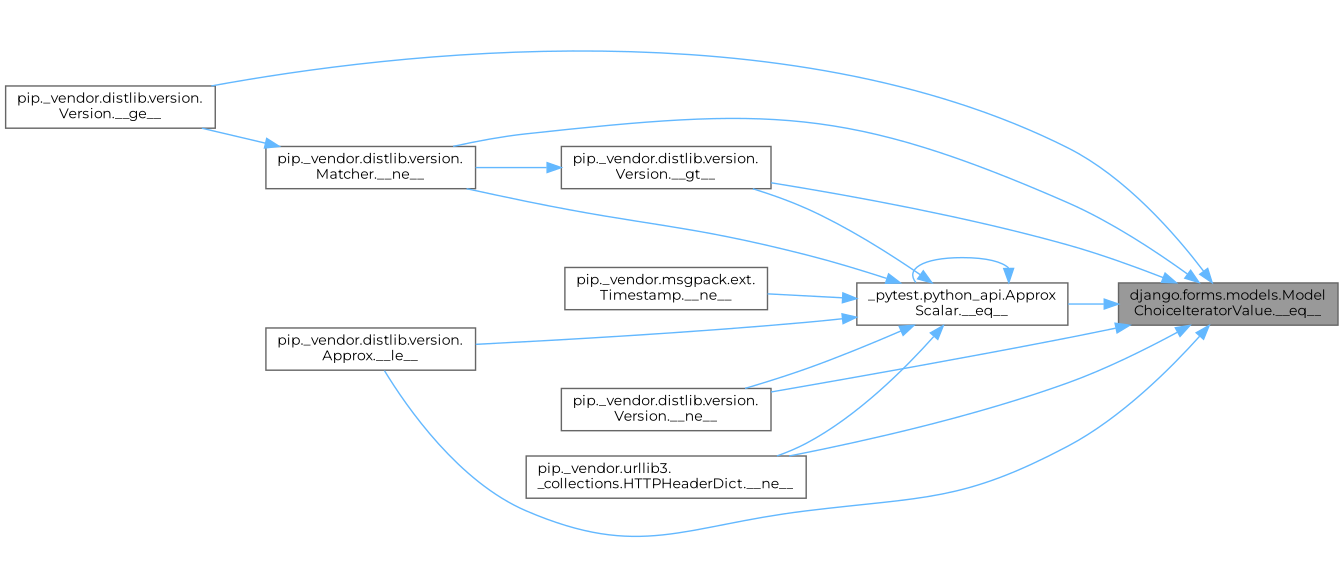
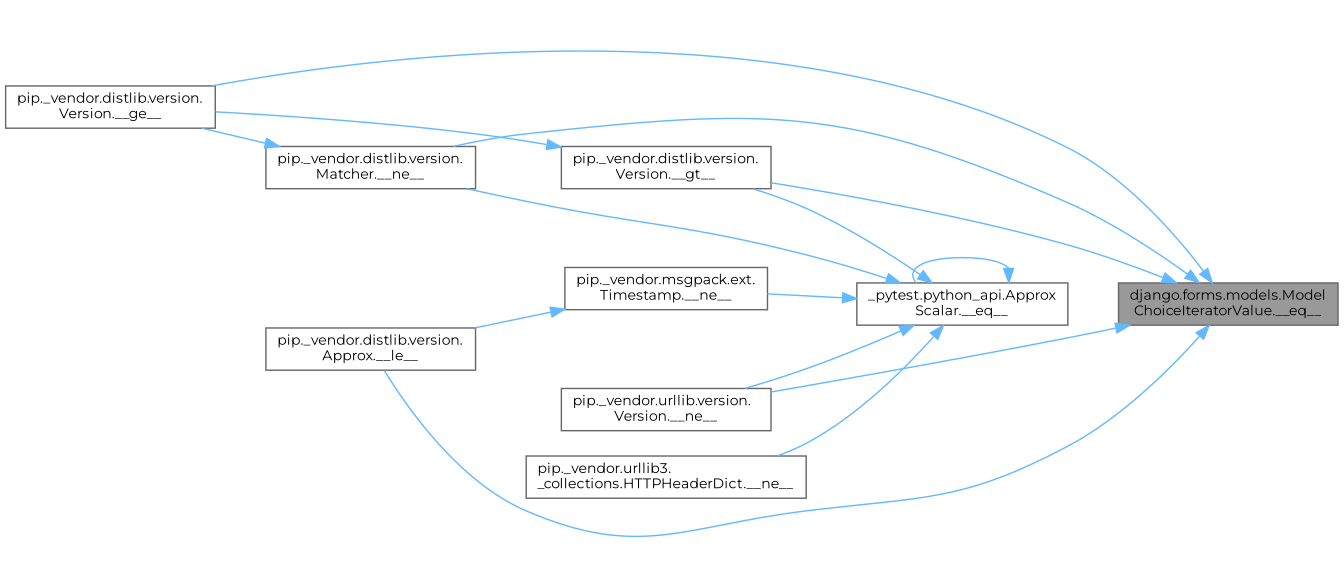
edge "pip._vendor.distlib.version. Matcher.__ne__" -> "pip._vendor.distlib.version. Version.__gt__": now "pip._vendor.distlib.version. Version.__ge__" -> "pip._vendor.distlib.version. Version.__gt__"
edge "_pytest.python_api.Approx Scalar.__eq__" -> "django.forms.models.Model ChoiceIteratorValue.__eq__": removed
edge "pip._vendor.distlib.version. Approx.__le__" -> "_pytest.python_api.Approx Scalar.__eq__": now "pip._vendor.distlib.version. Approx.__le__" -> "pip._vendor.msgpack.ext. Timestamp.__ne__"
edge "pip._vendor.urllib3. _collections.HTTPHeaderDict.__ne__" -> "django.forms.models.Model ChoiceIteratorValue.__eq__": removed
node "pip._vendor.distlib.version. Version.__ne__": label "pip._vendor.distlib.version. Version.__ne__" -> "pip._vendor.urllib.version. Version.__ne__"
